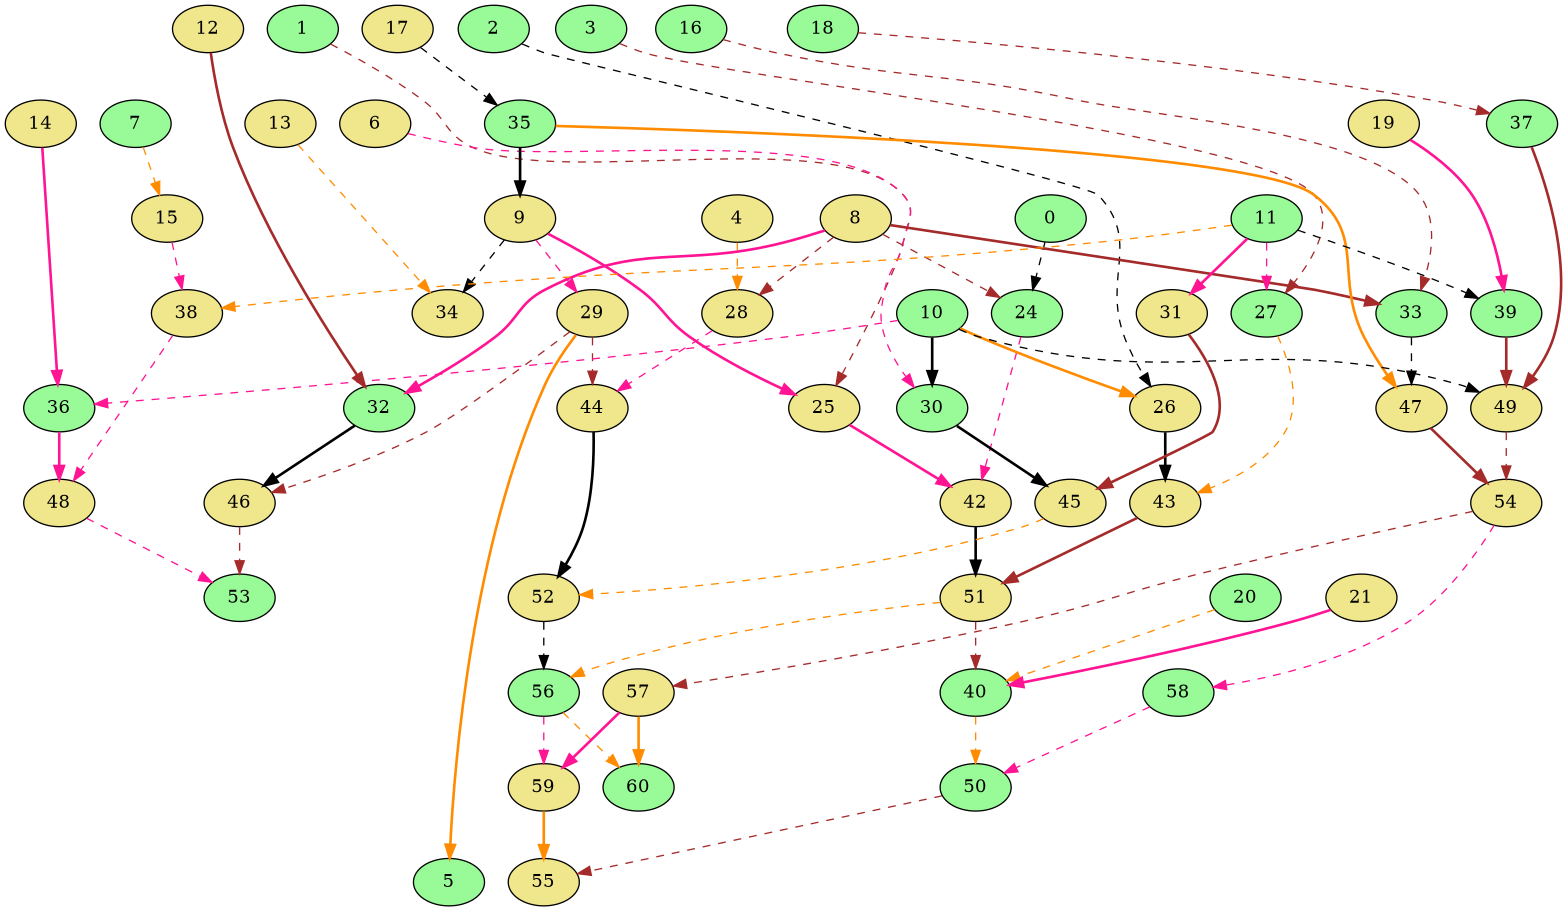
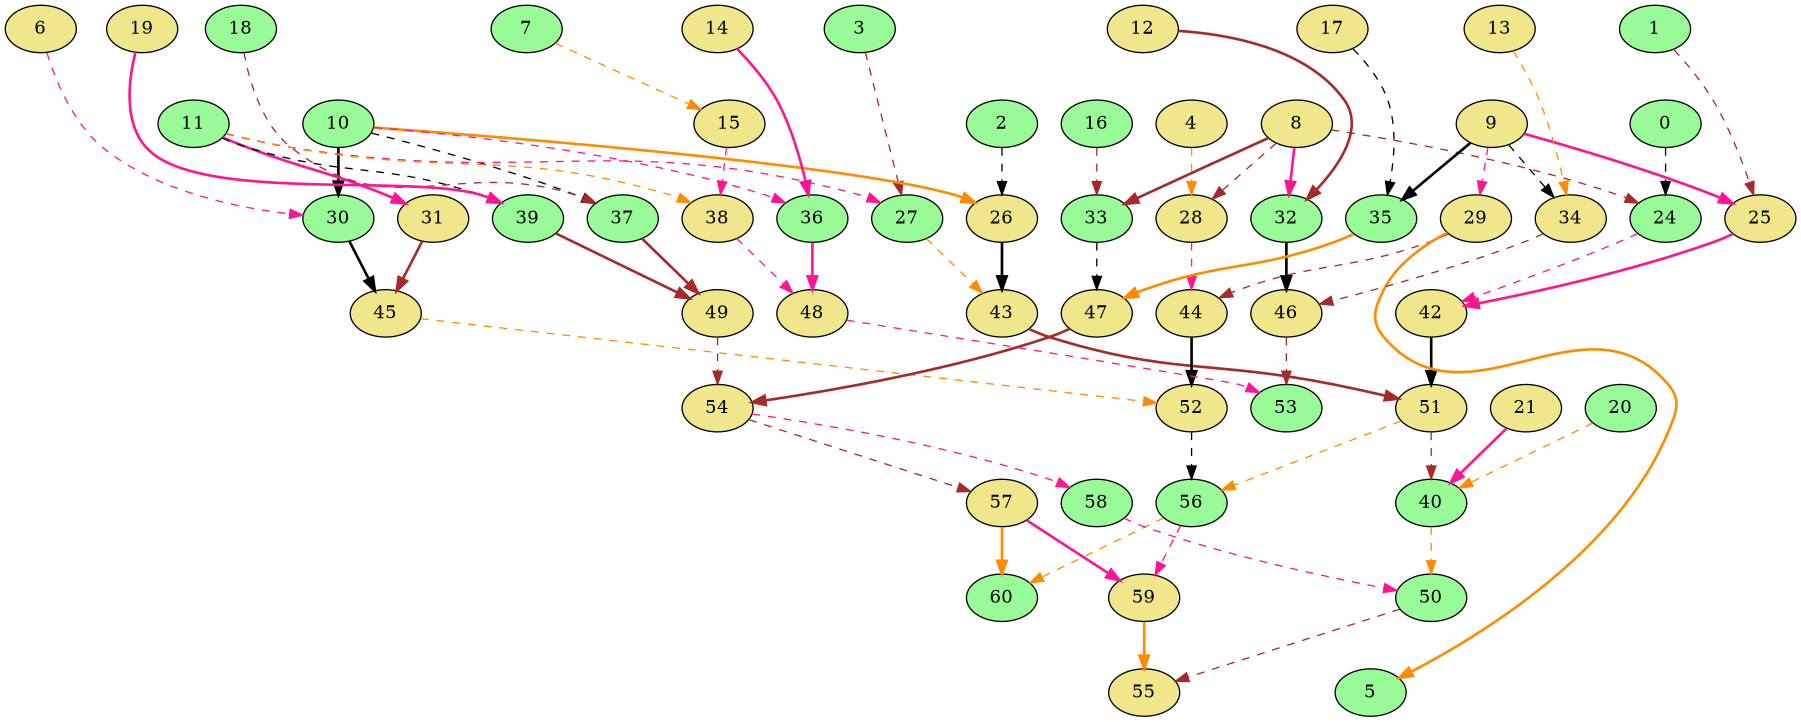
edge "35" -> "9": reversed
edge "10" -> "49": now "10" -> "37"
edge "29" -> "46": now "34" -> "46"
